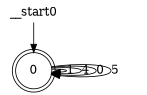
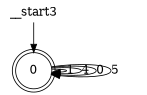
node "__start0": label "__start0" -> "__start3"
